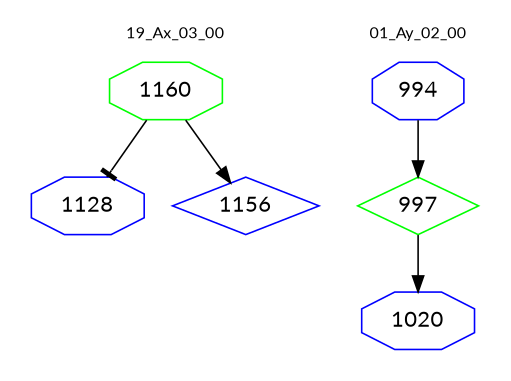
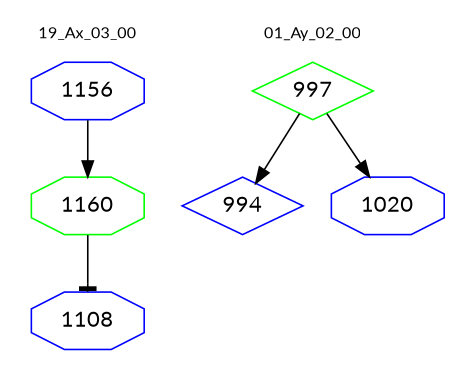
node "994": shape octagon -> diamond
edge "994" -> "997": reversed
edge "1160" -> "1156": reversed
node "1128": label "1128" -> "1108"
node "1156": shape diamond -> octagon
